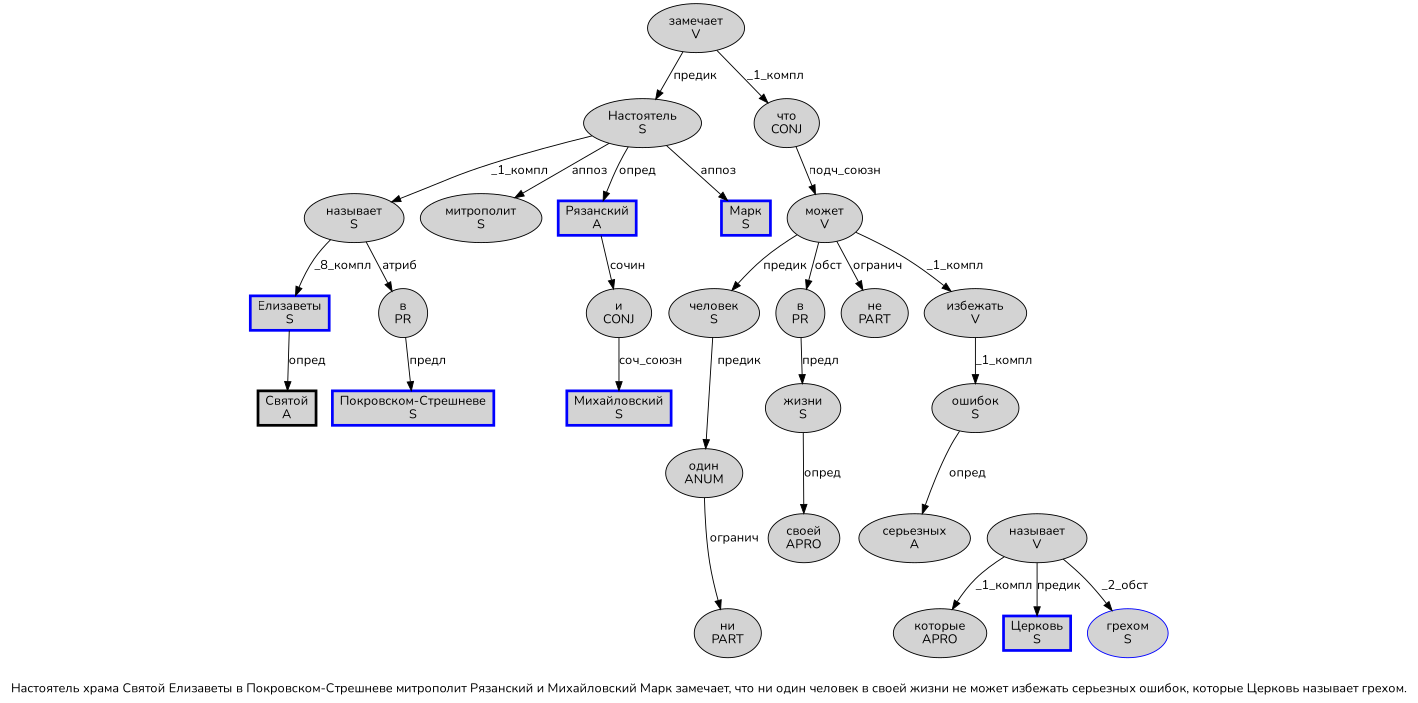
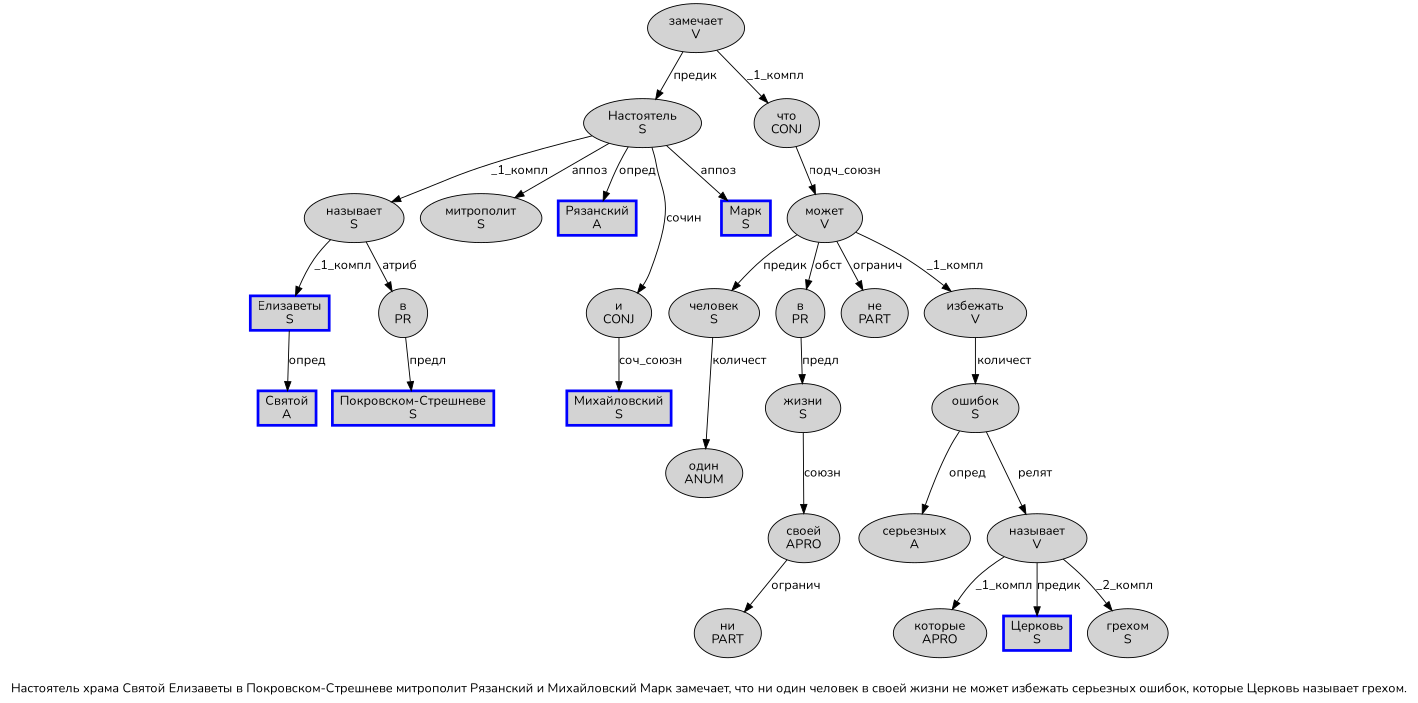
edge "Рязанский A" -> "и CONJ": now "Настоятель S" -> "и CONJ"
edge "называет S" -> "Елизаветы S": label "_8_компл" -> "_1_компл"
edge "человек S" -> "один ANUM": label "предик" -> "количест"
edge "избежать V" -> "ошибок S": label "_1_компл" -> "количест"
node "Святой A": color black -> blue
edge "ошибок S" -> "называет V": added, label "релят"
edge "жизни S" -> "своей APRO": label "опред" -> "союзн"
edge "один ANUM" -> "ни PART": now "своей APRO" -> "ни PART"
edge "называет V" -> "грехом S": label "_2_обст" -> "_2_компл"
node "грехом S": color blue -> black
